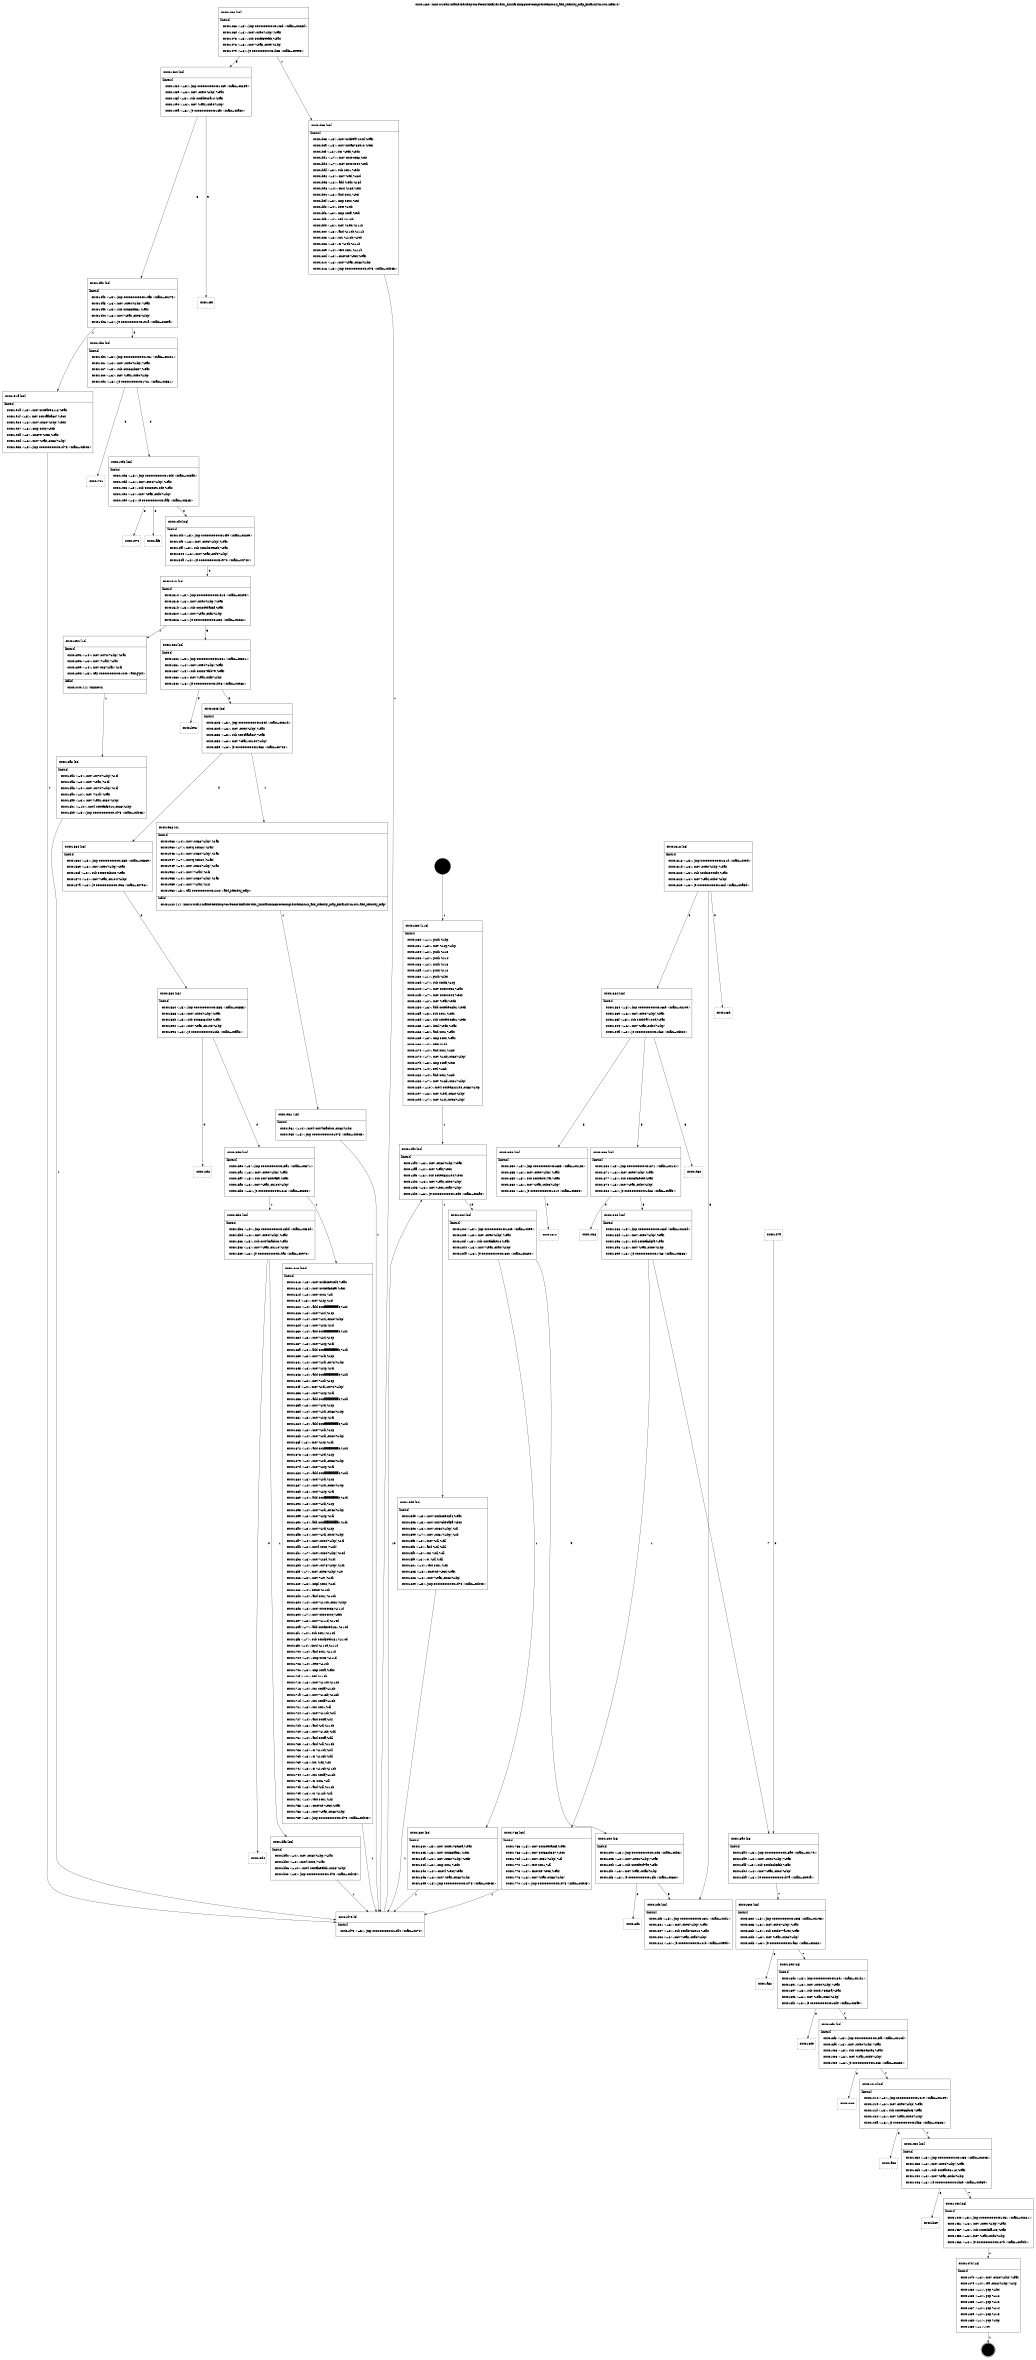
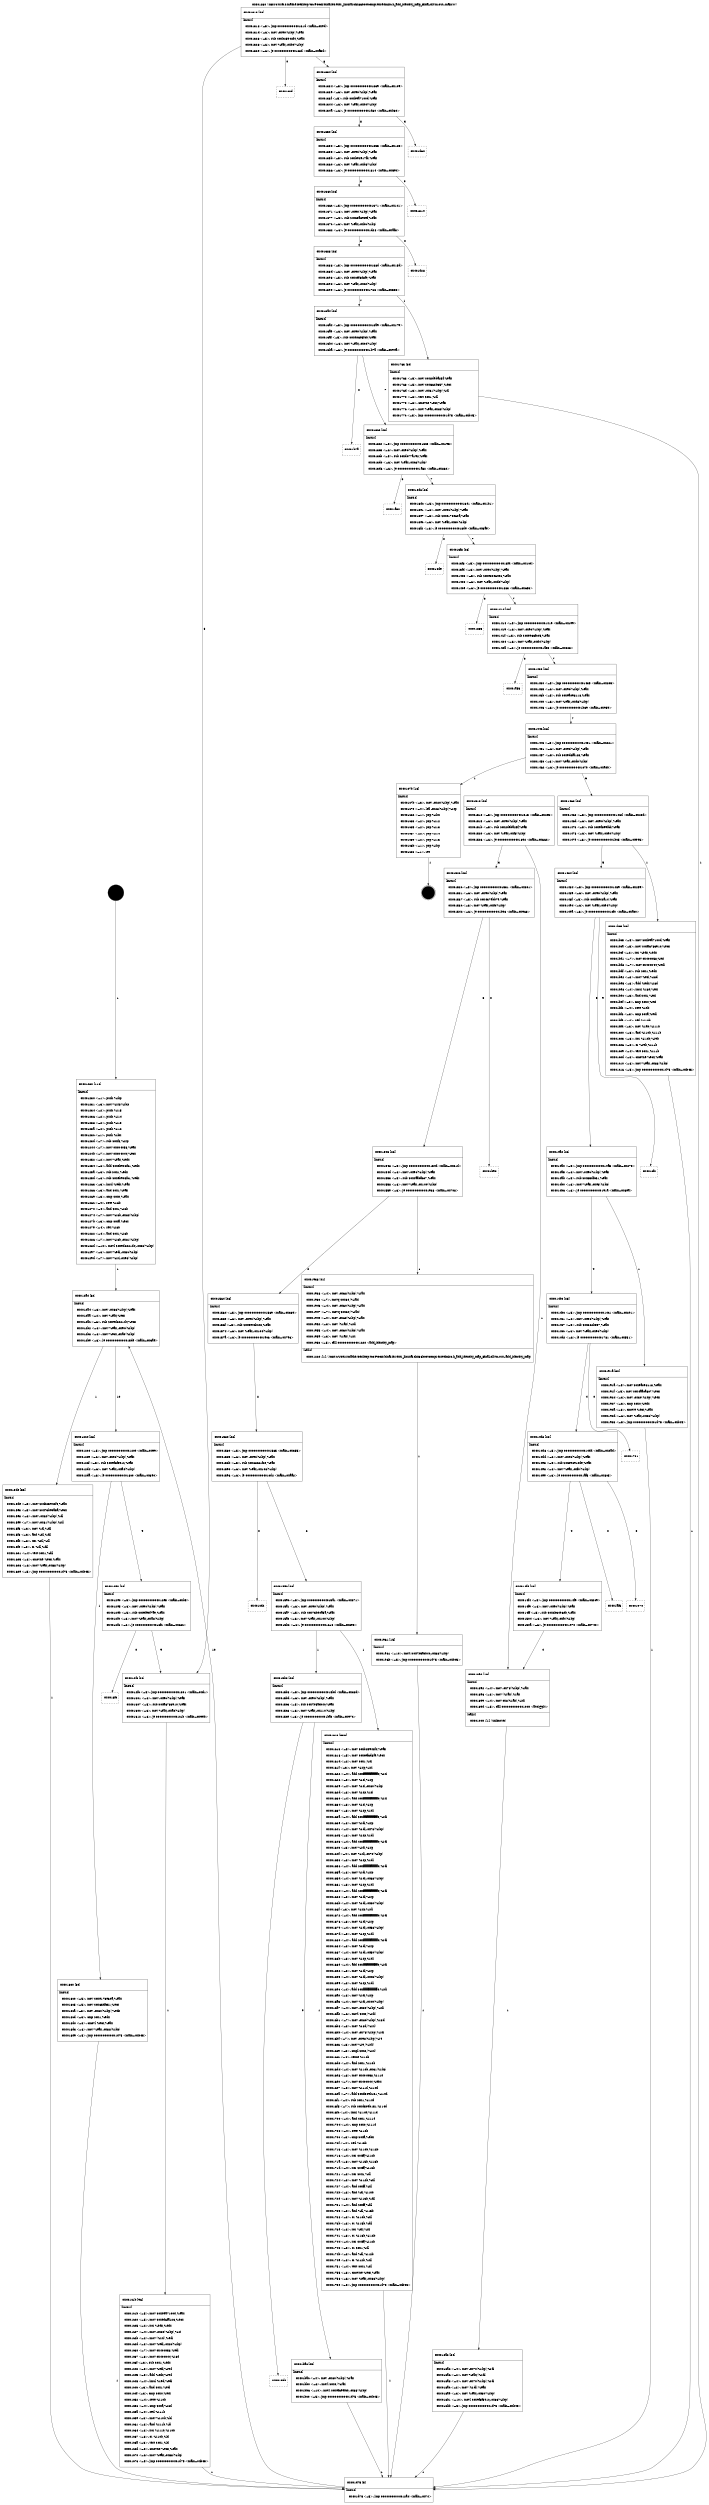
edge "0x4014f4 [28]" -> "0x401510 [28]": now "0x4014f4 [28]" -> "0x401892 [16]"
edge "0x40144c [28]" -> "0x401468 [28]": added, label "6"
edge "0x401334 [28]" -> "0x40136c [28]": now "0x401350 [28]" -> "0x40136c [28]"
edge "0x401b7a" -> "0x4013a4 [28]": reversed
node "0x401b89": removed
node "0x401c1b [96]": added
